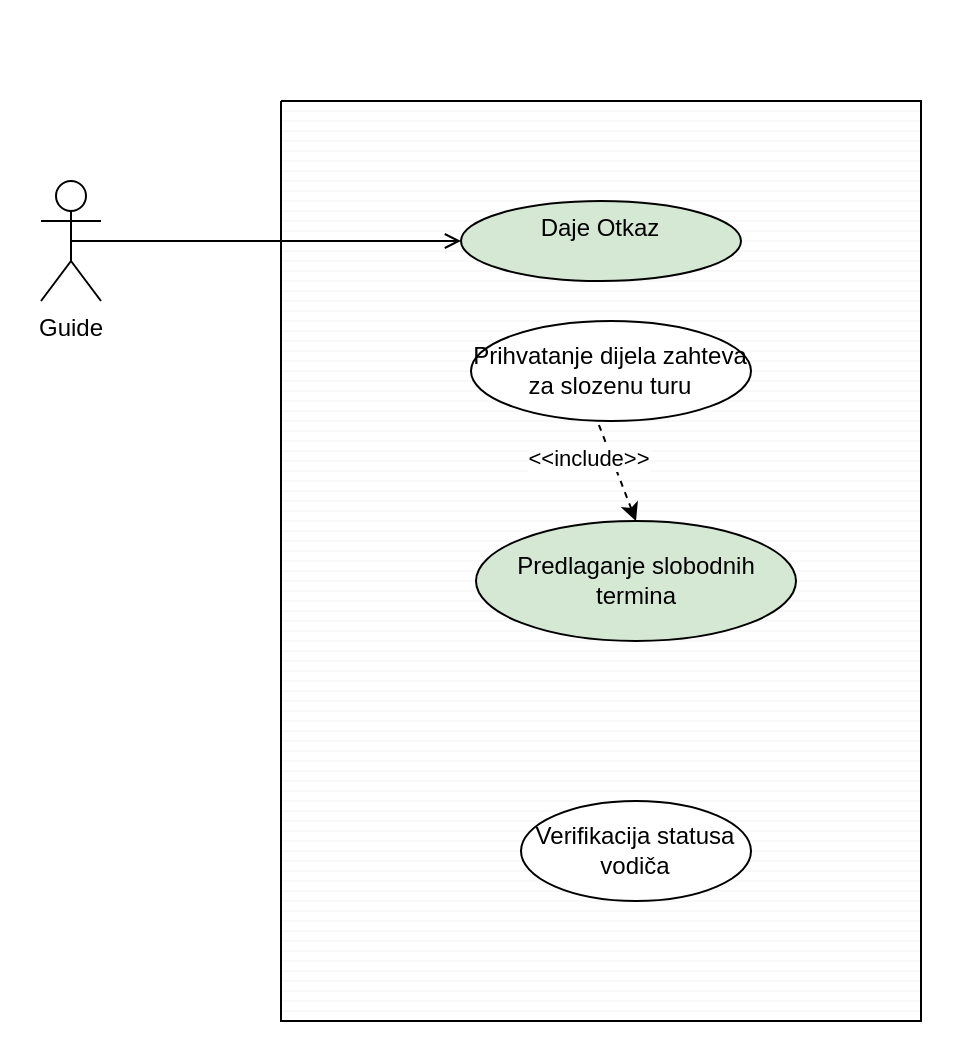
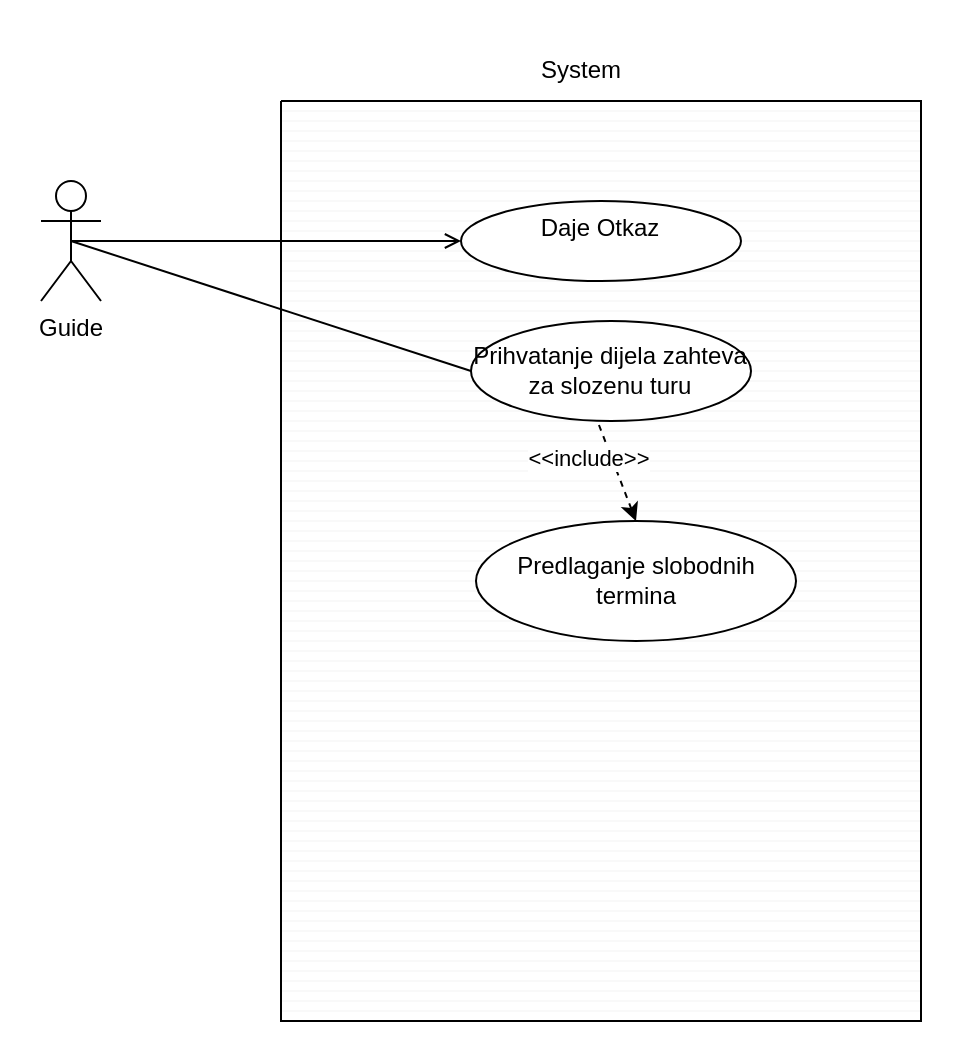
node "System": added
node "Daje Otkaz": fillcolor #d5e8d4 -> #ffffff
edge "Guide" -- "Prihvatanje dijela zahteva za slozenu turu": added
node "Predlaganje slobodnih termina": fillcolor #d5e8d4 -> #ffffff
node "Verifikacija statusa vodiča": removed
